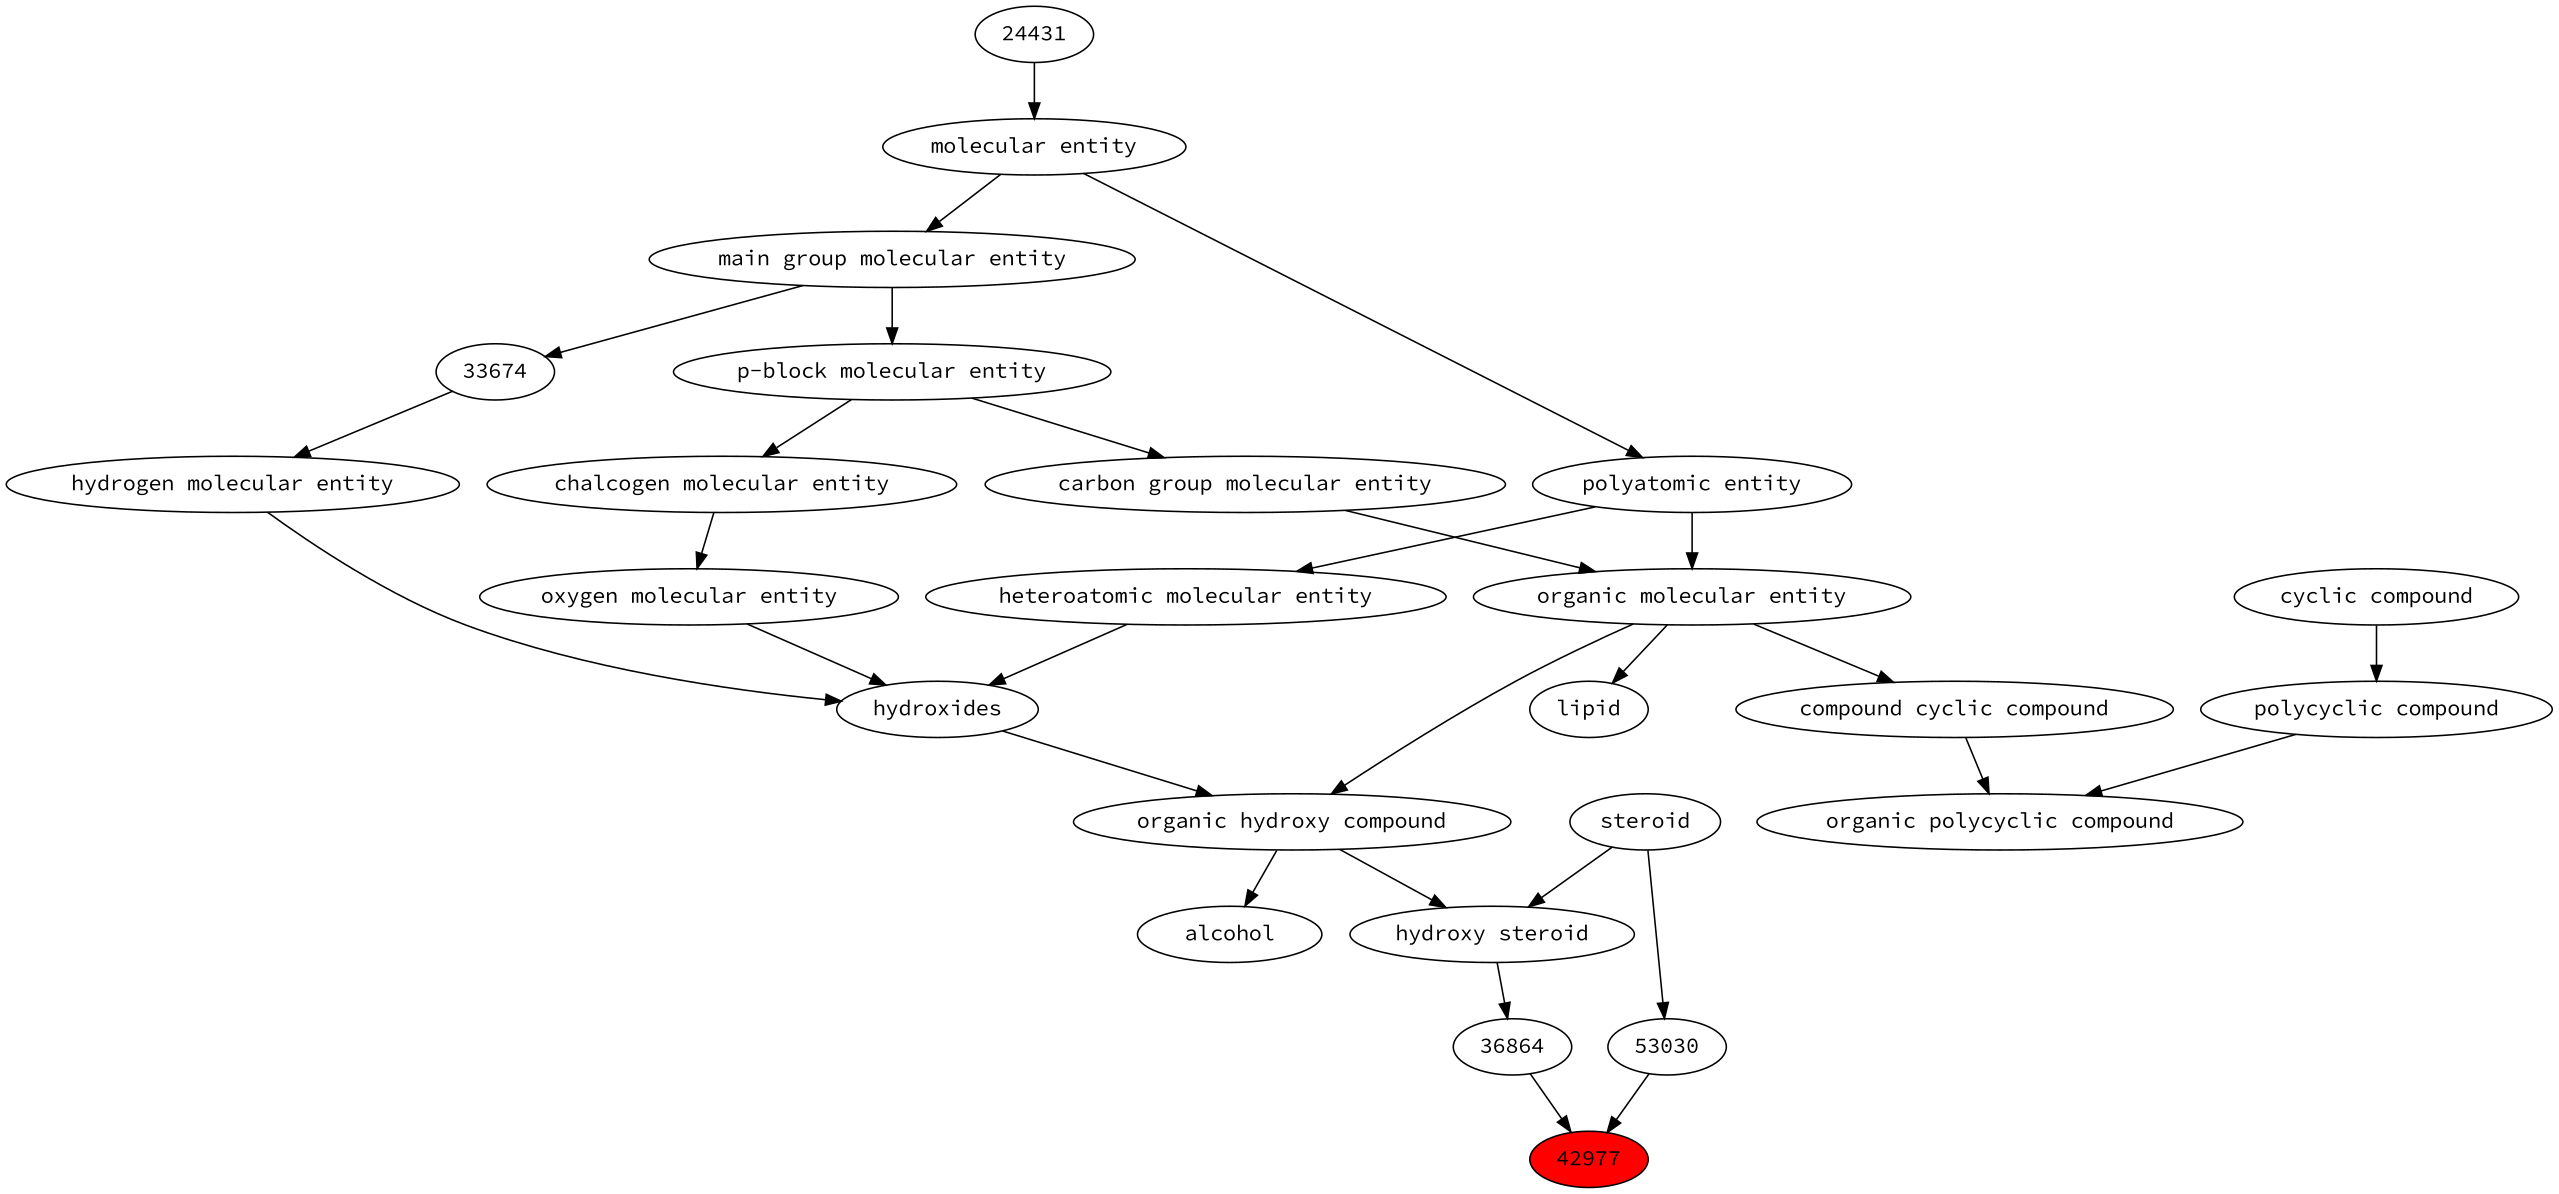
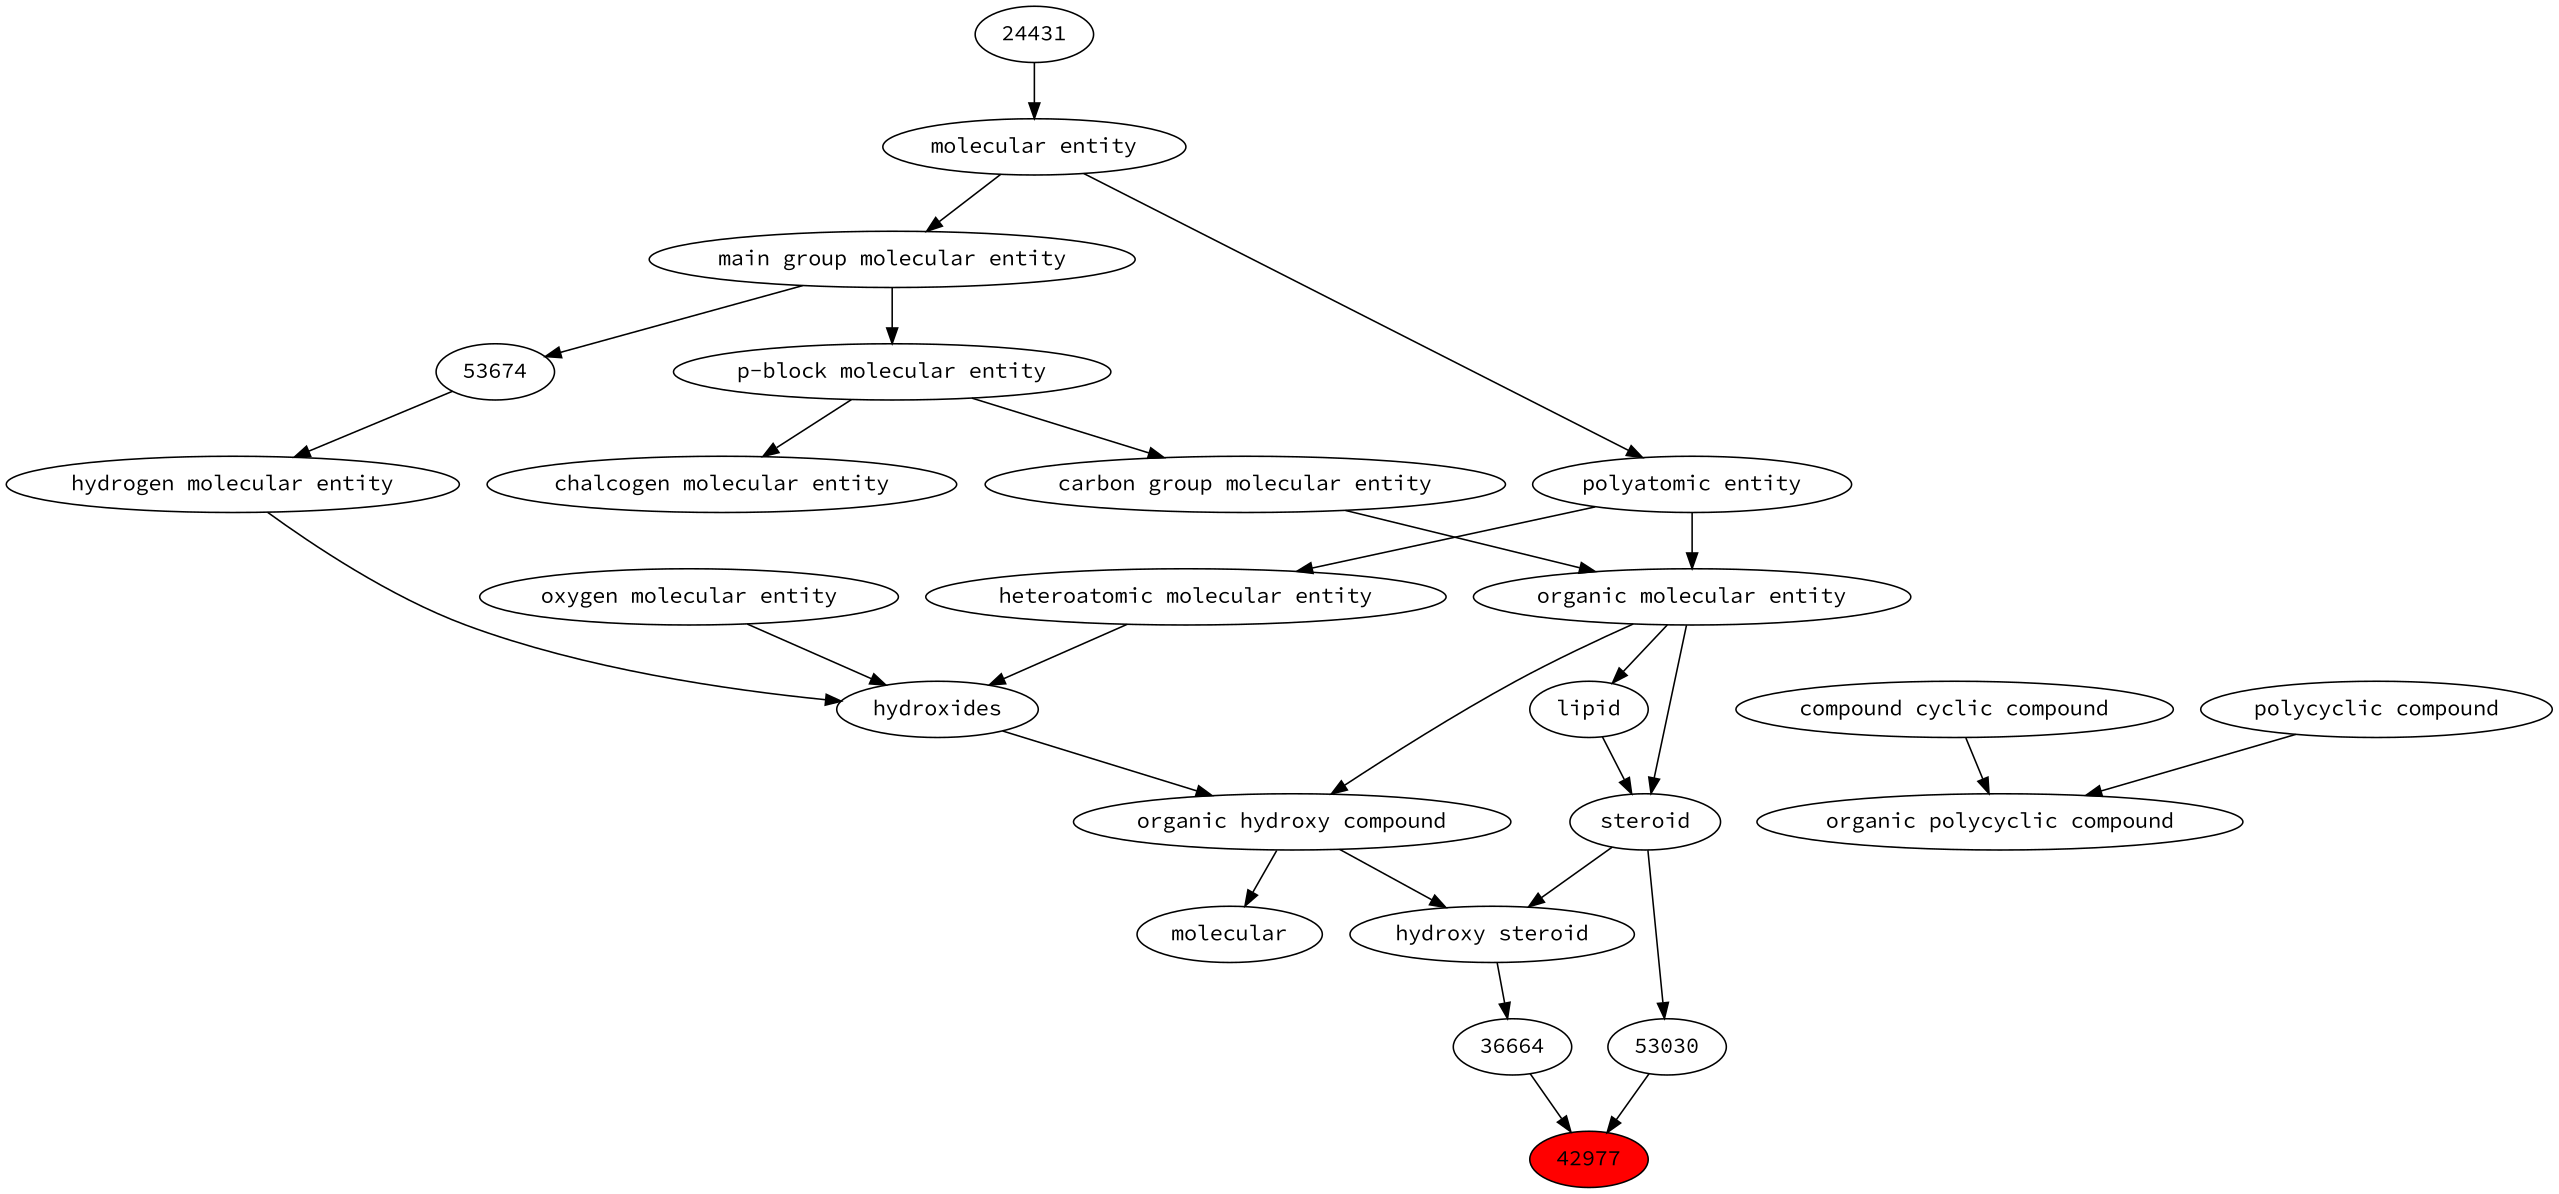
node "33674": label "33674" -> "53674"
edge "chalcogen molecular entity" -> "oxygen molecular entity": removed
node "cyclic compound": removed
edge "organic molecular entity" -> "compound cyclic compound": now "organic molecular entity" -> "steroid"
edge "lipid" -> "steroid": added
node "alcohol": label "alcohol" -> "molecular"
node "36864": label "36864" -> "36664"
